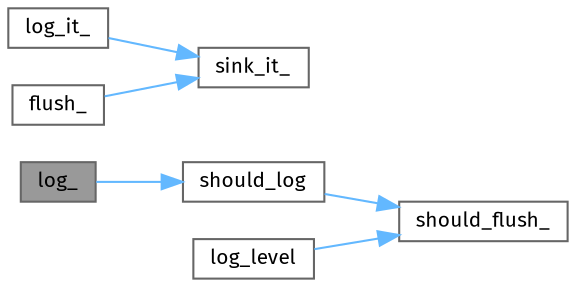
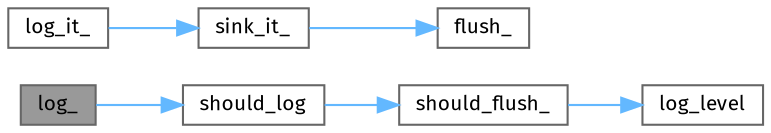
edge "flush_" -> "sink_it_": reversed
edge "log_level" -> "should_flush_": reversed
